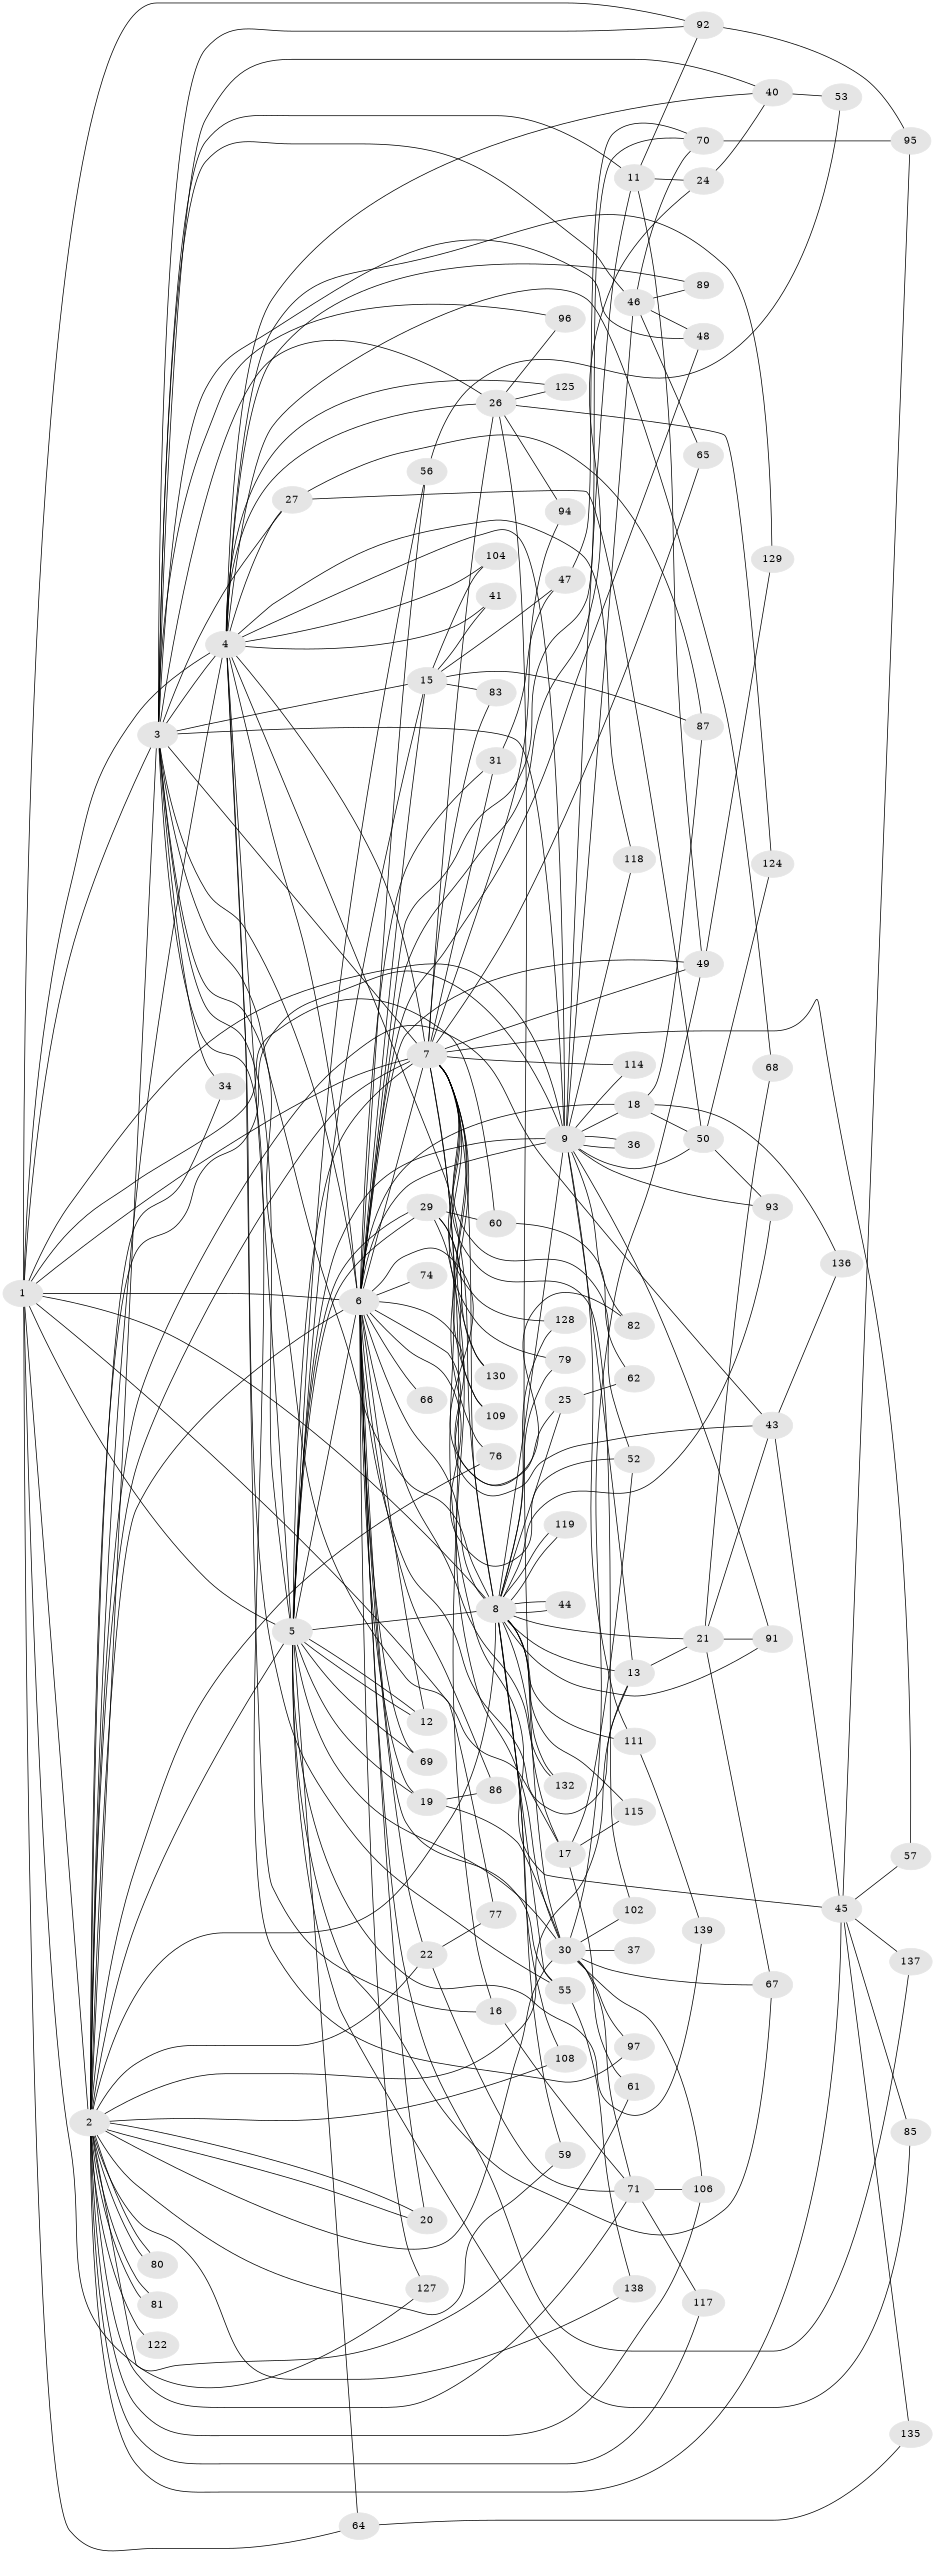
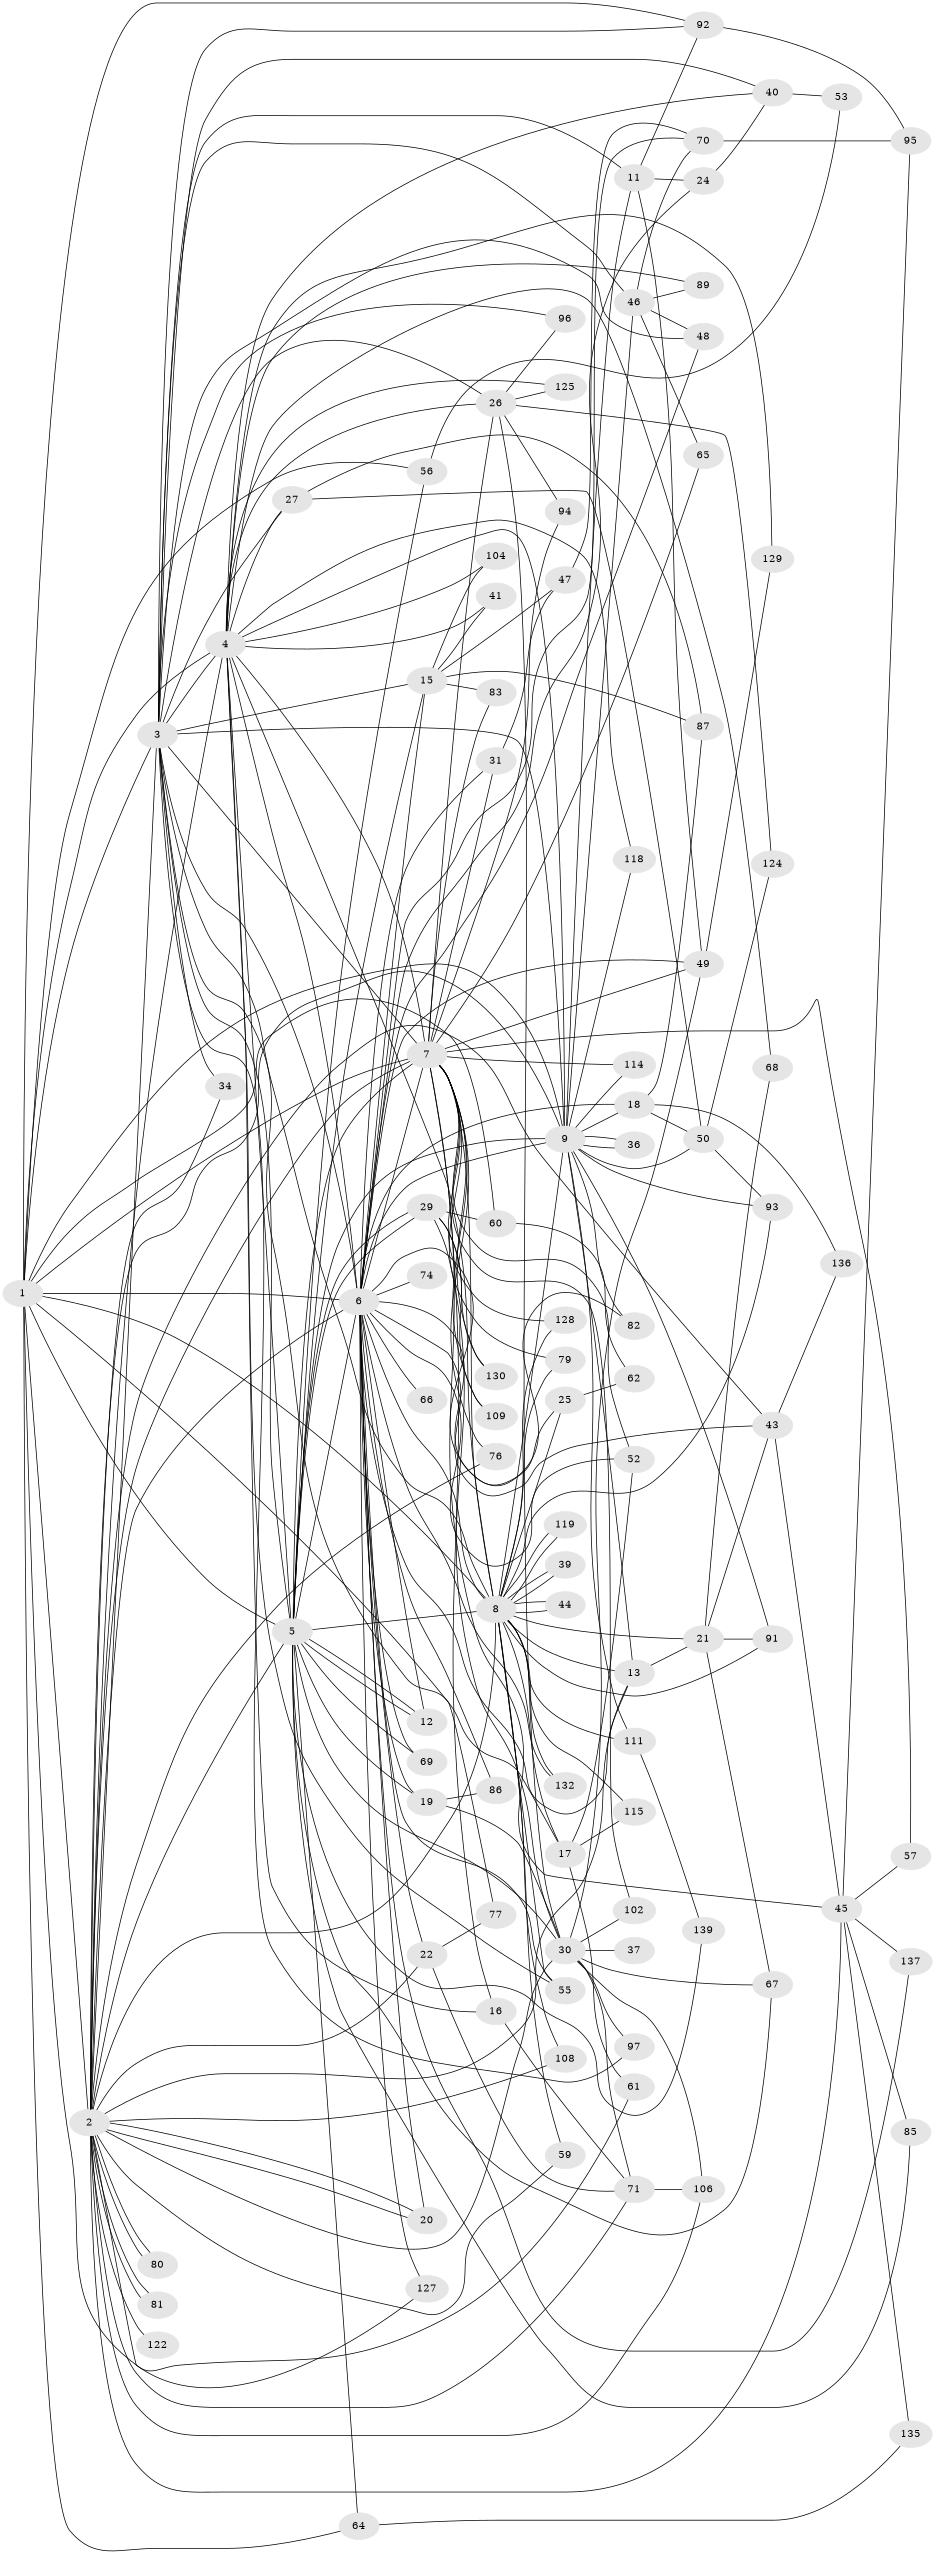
edge "56" -- "6": now "56" -- "1"
node "39": added
node "138": removed
node "117": removed
